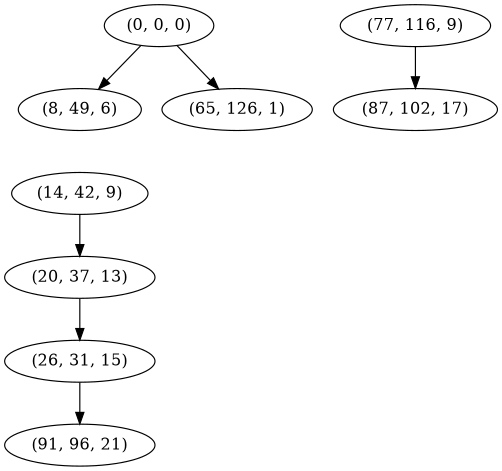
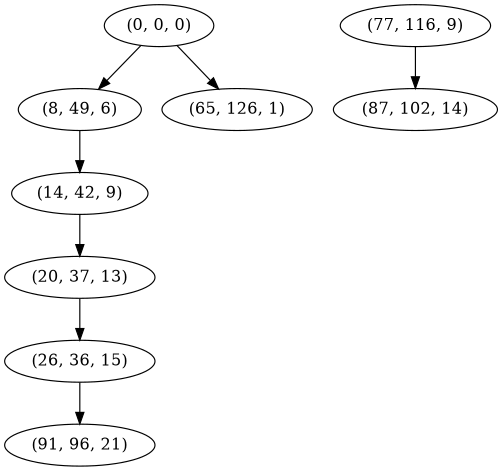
node "(87, 102, 17)": label "(87, 102, 17)" -> "(87, 102, 14)"
edge "(8, 49, 6)" -> "(14, 42, 9)": added
node "(26, 31, 15)": label "(26, 31, 15)" -> "(26, 36, 15)"
